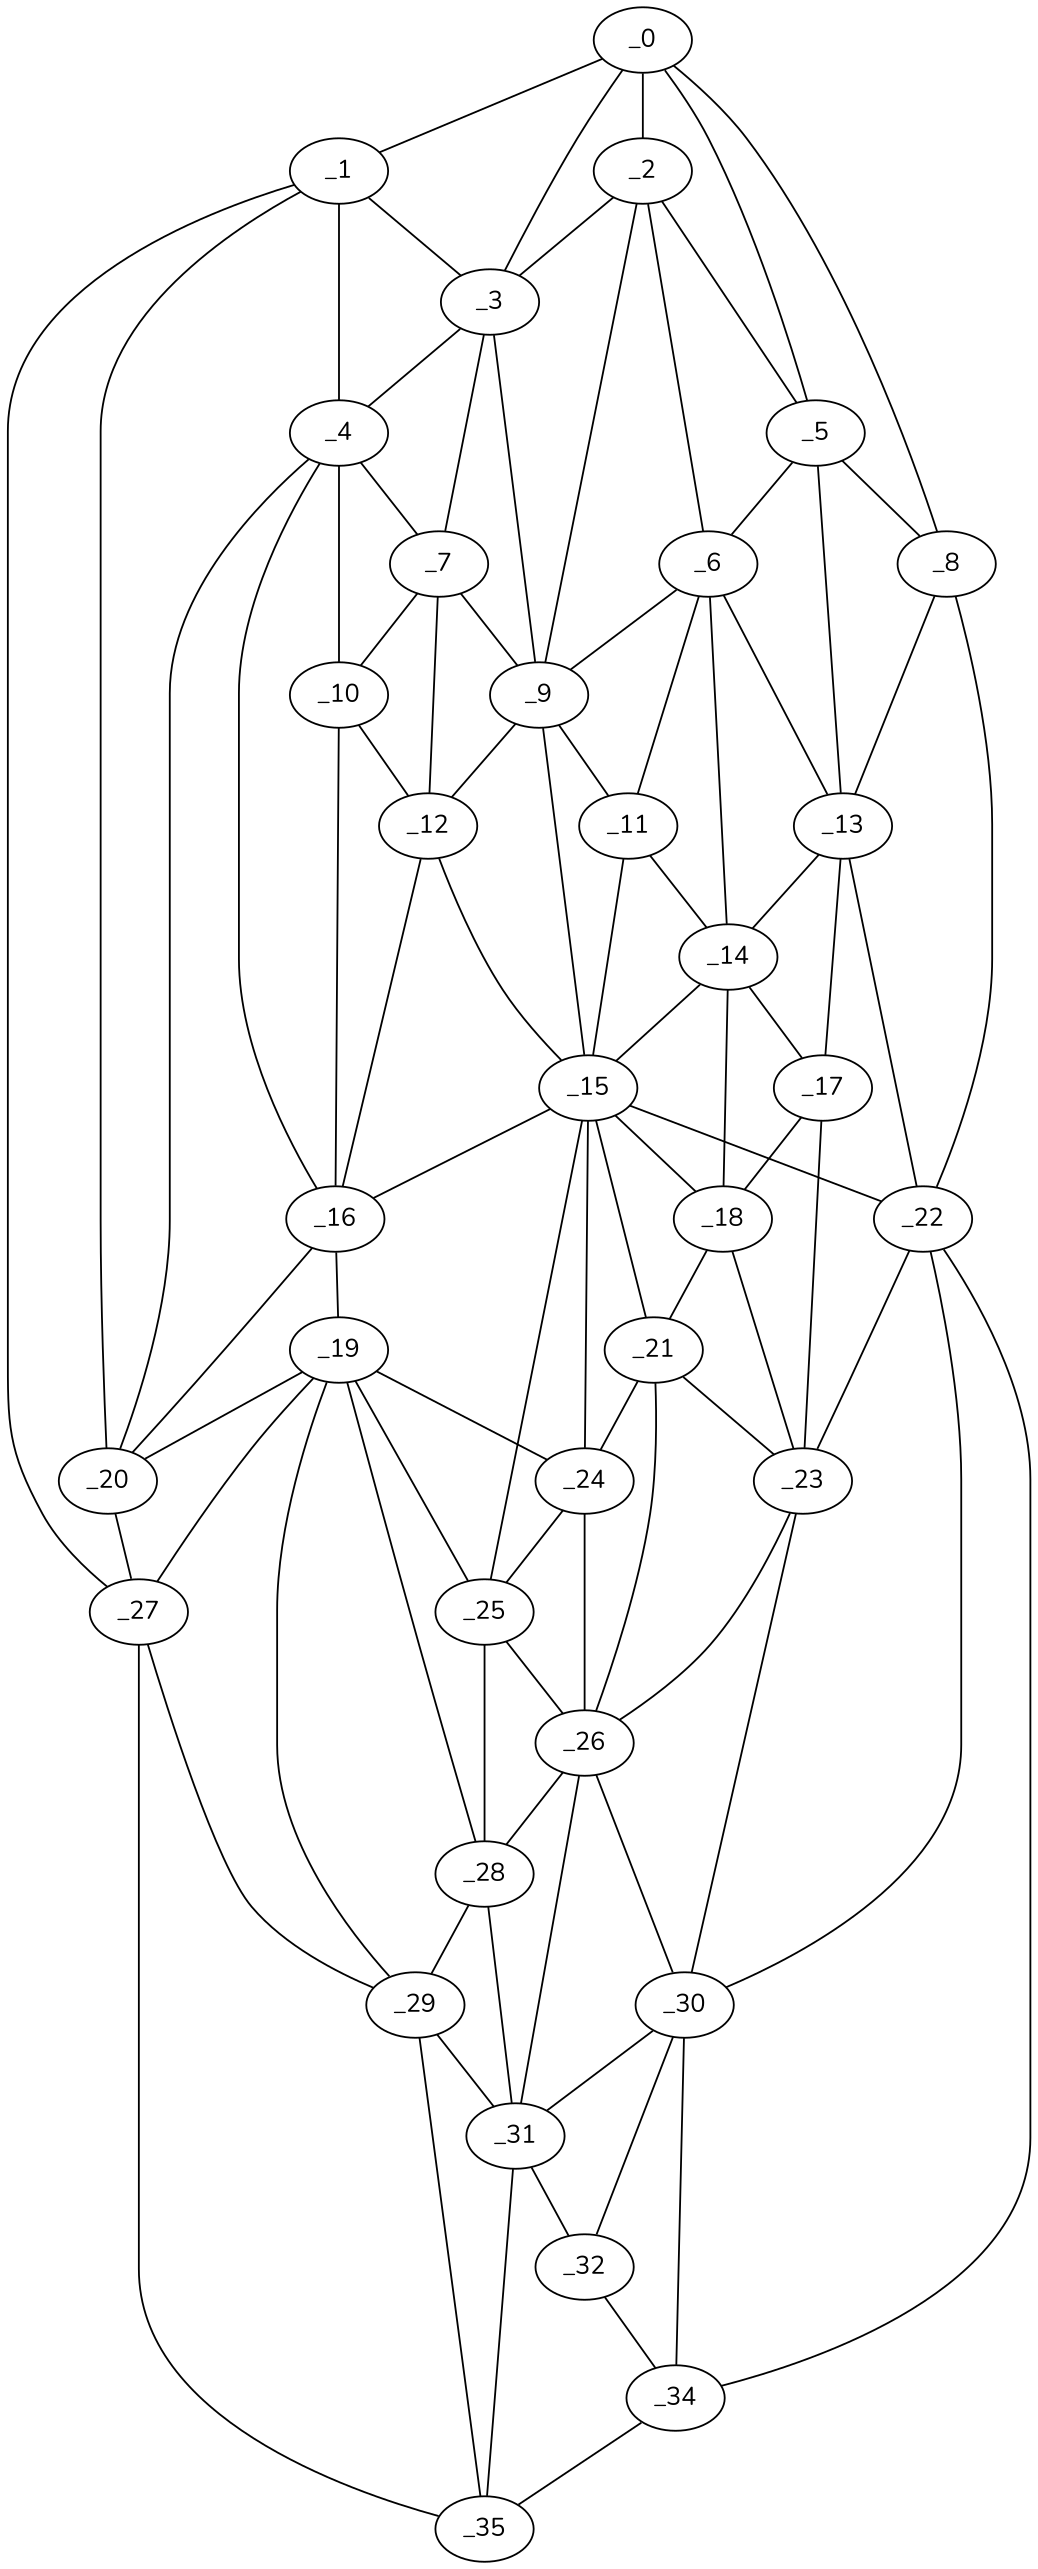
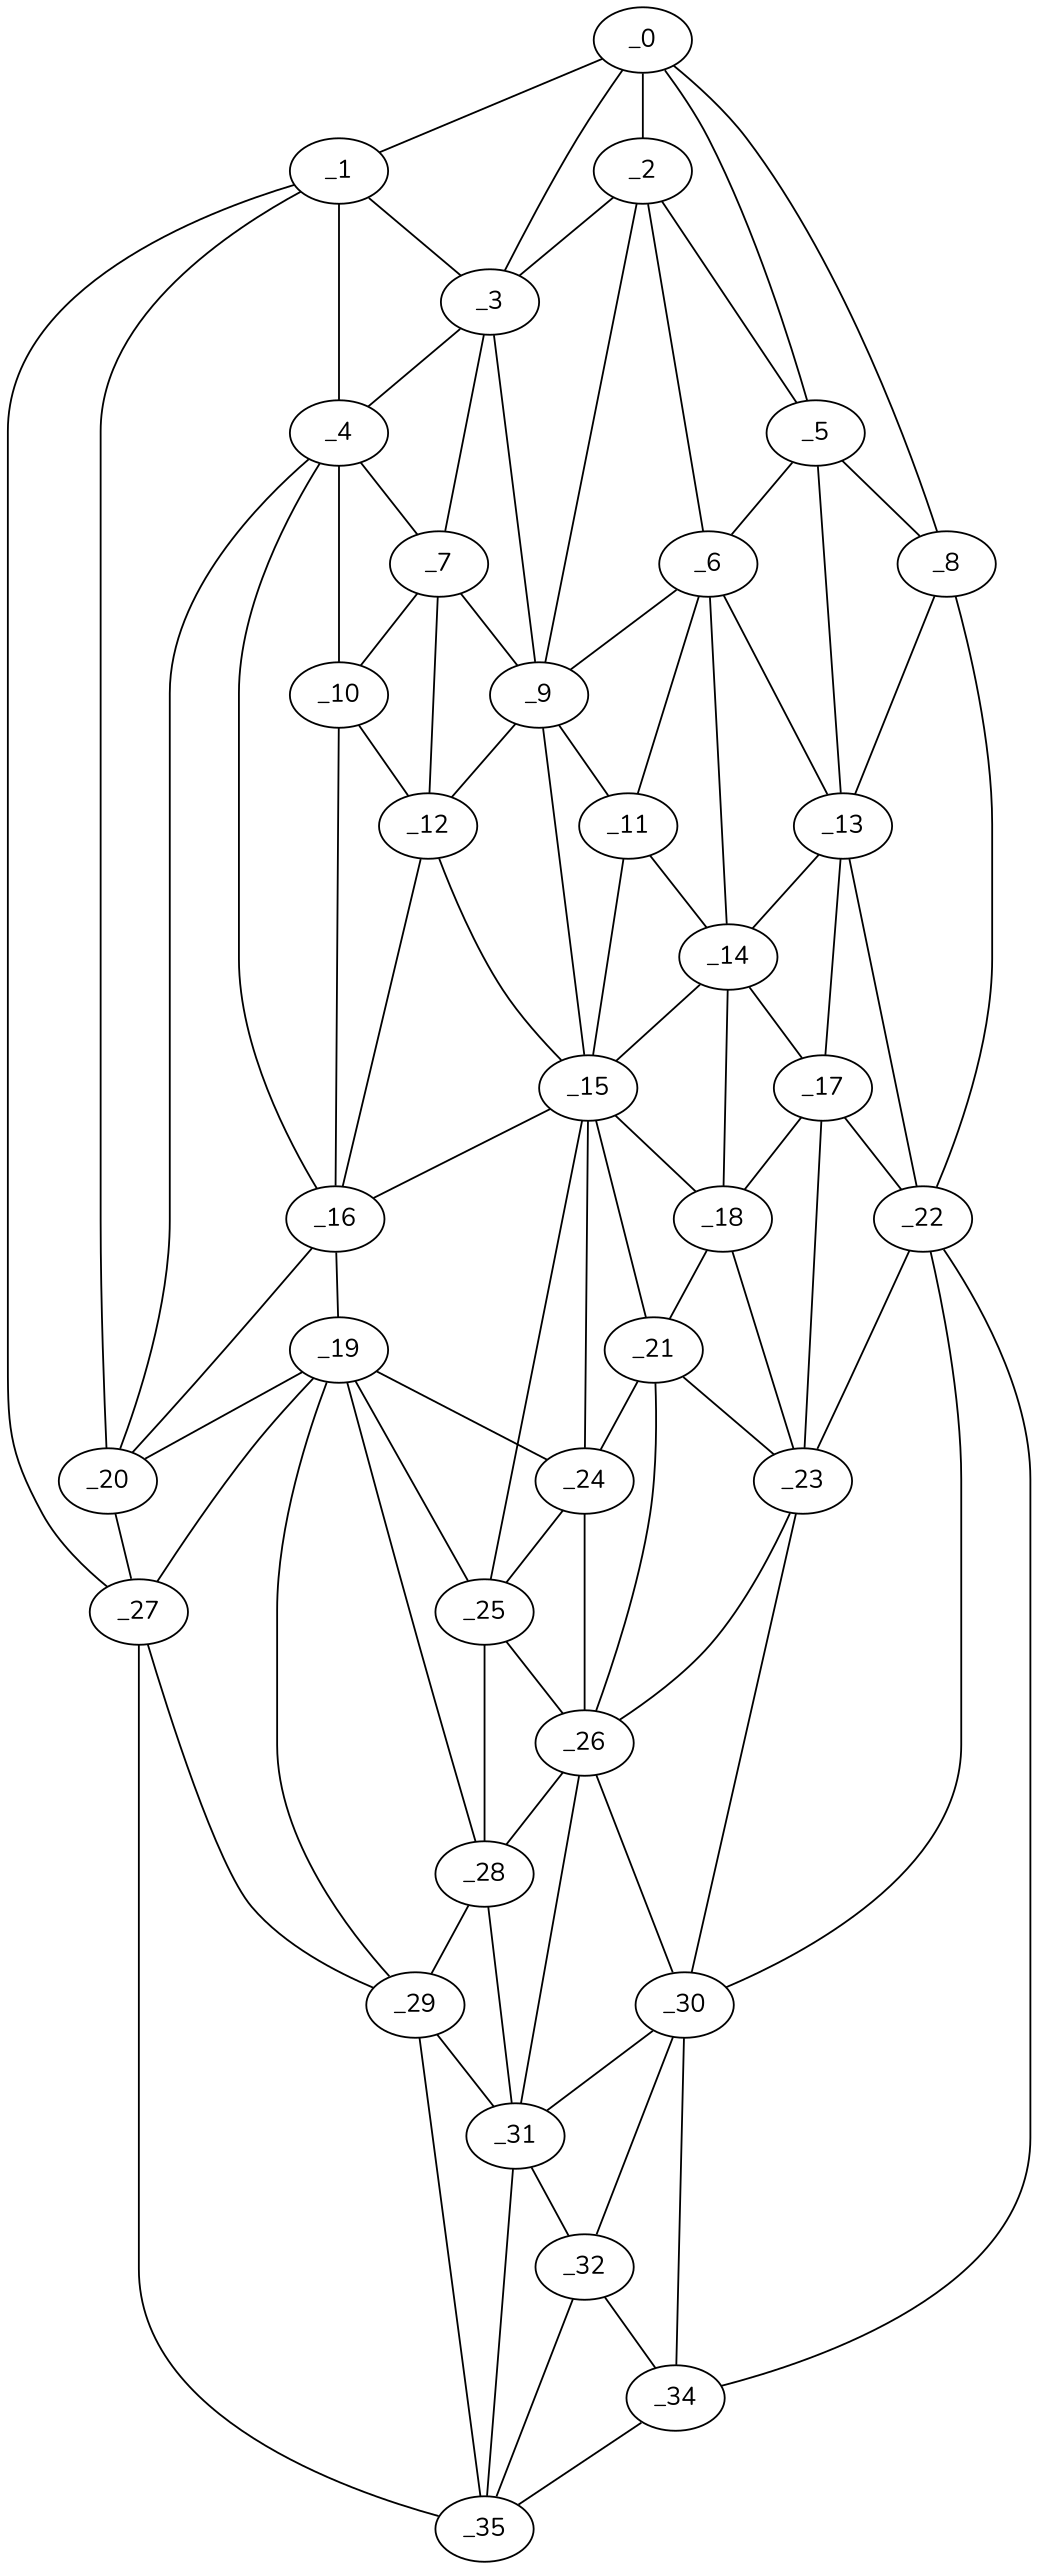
edge "_15" -- "_22": now "_17" -- "_22"
edge "_32" -- "_35": added
